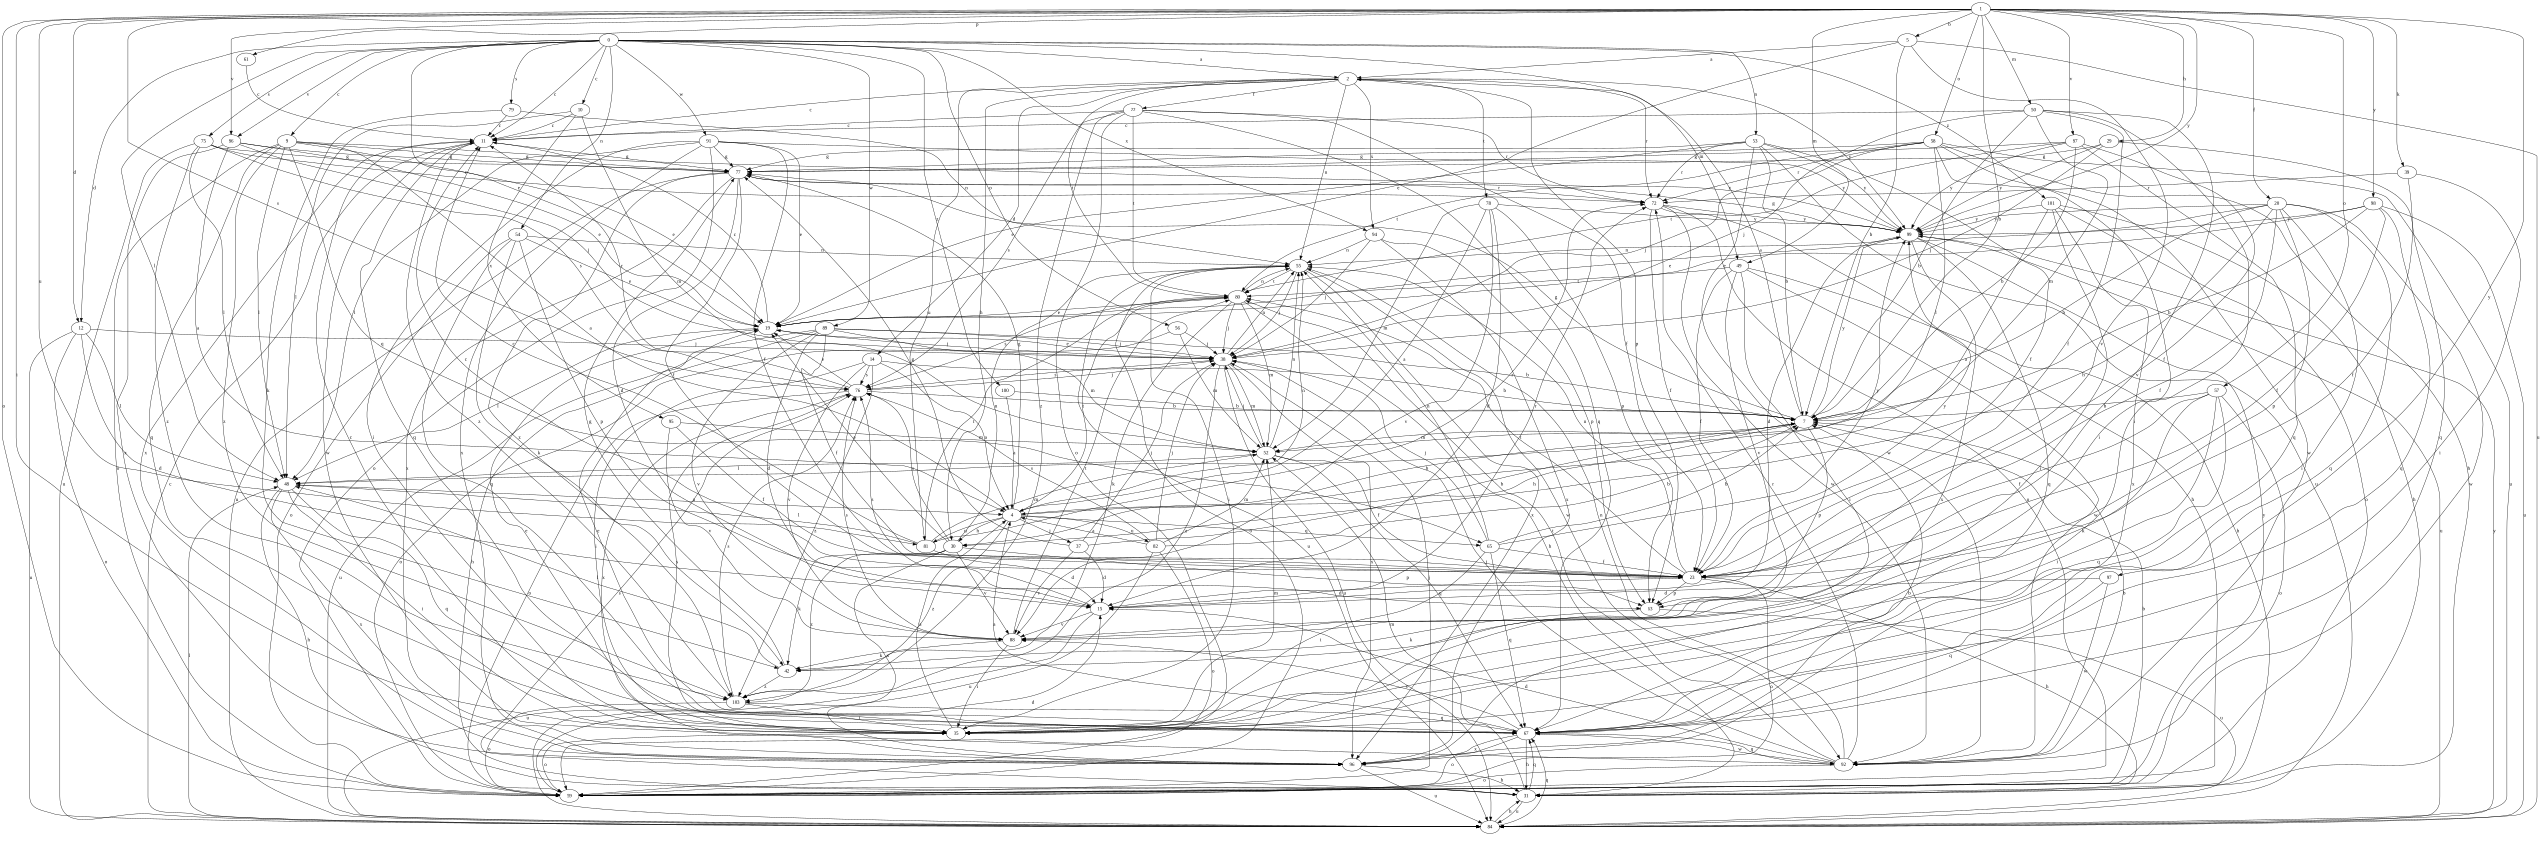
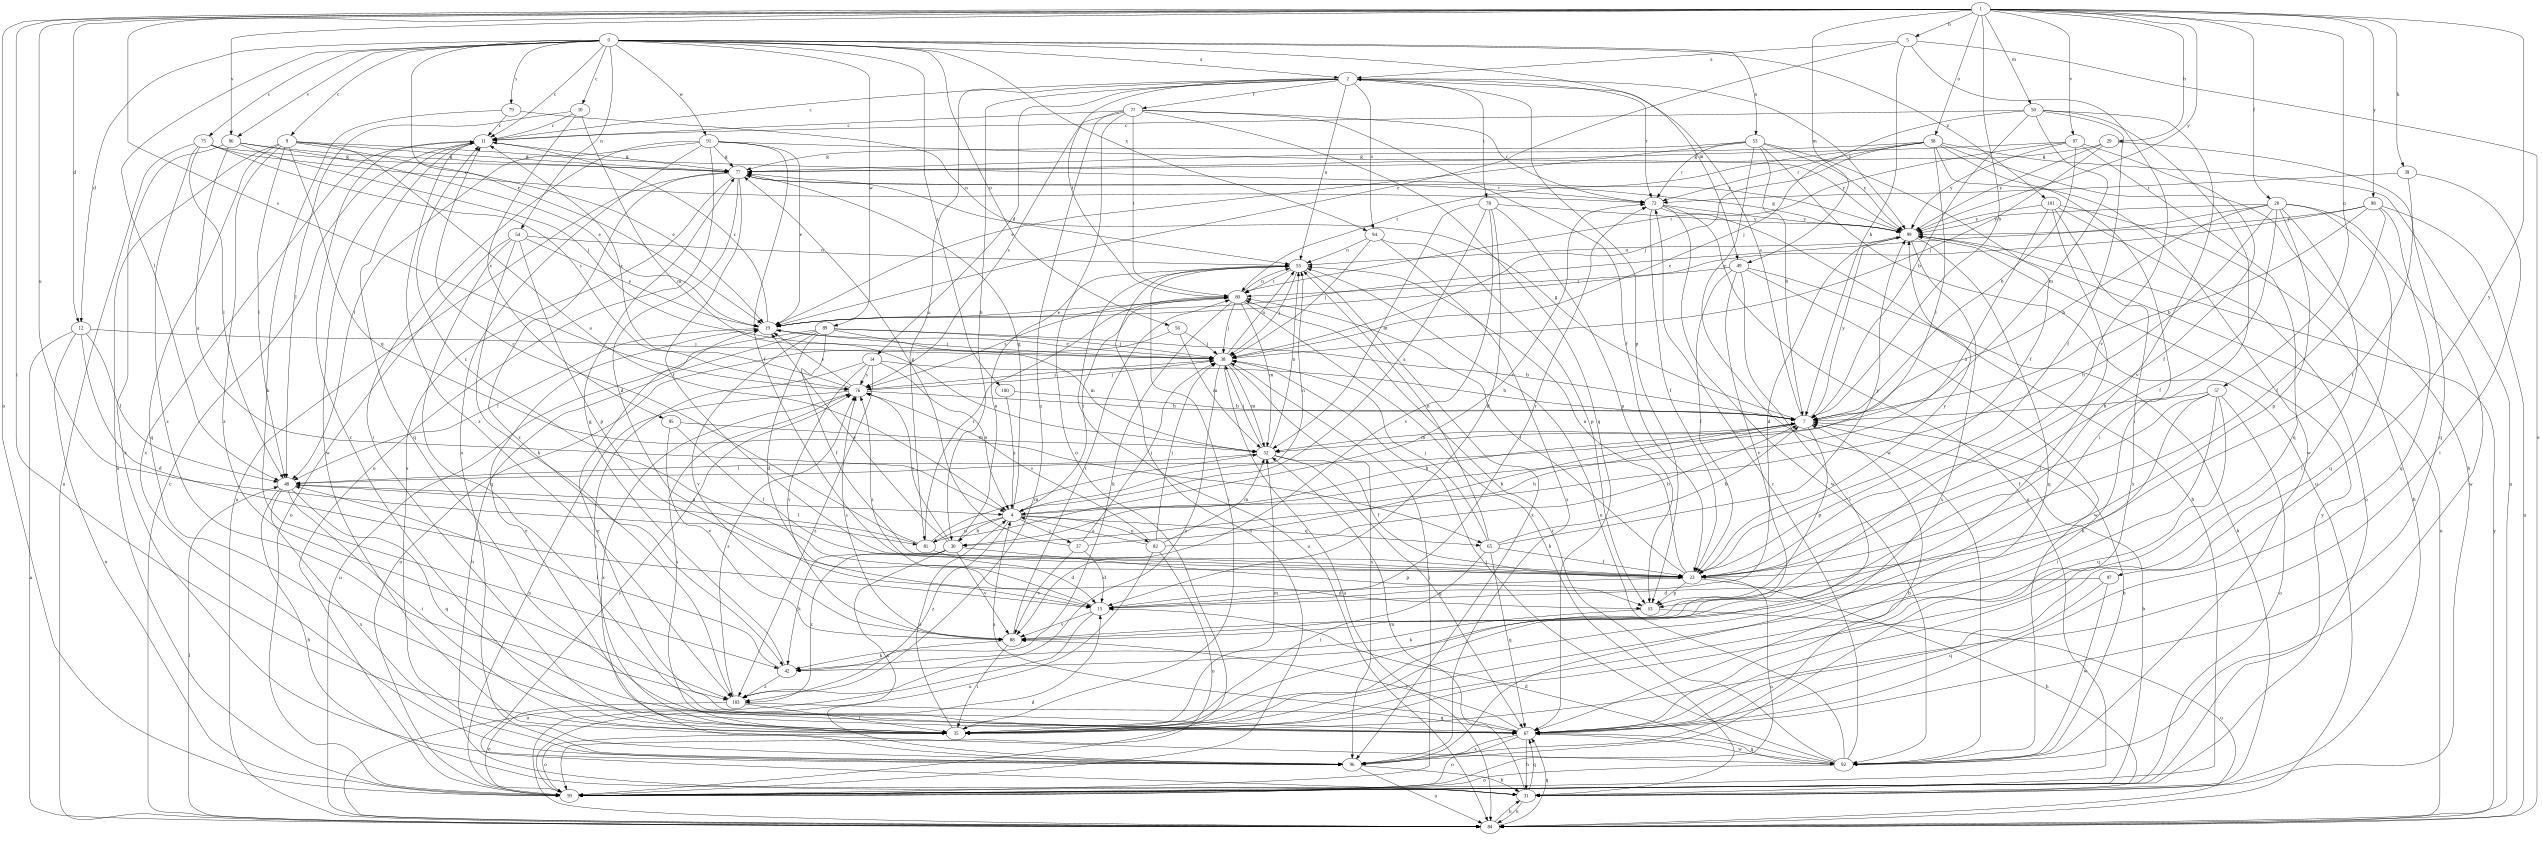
node "61": removed
edge "55" -> "92": removed, label "w"
edge "99" -> "59": reversed
